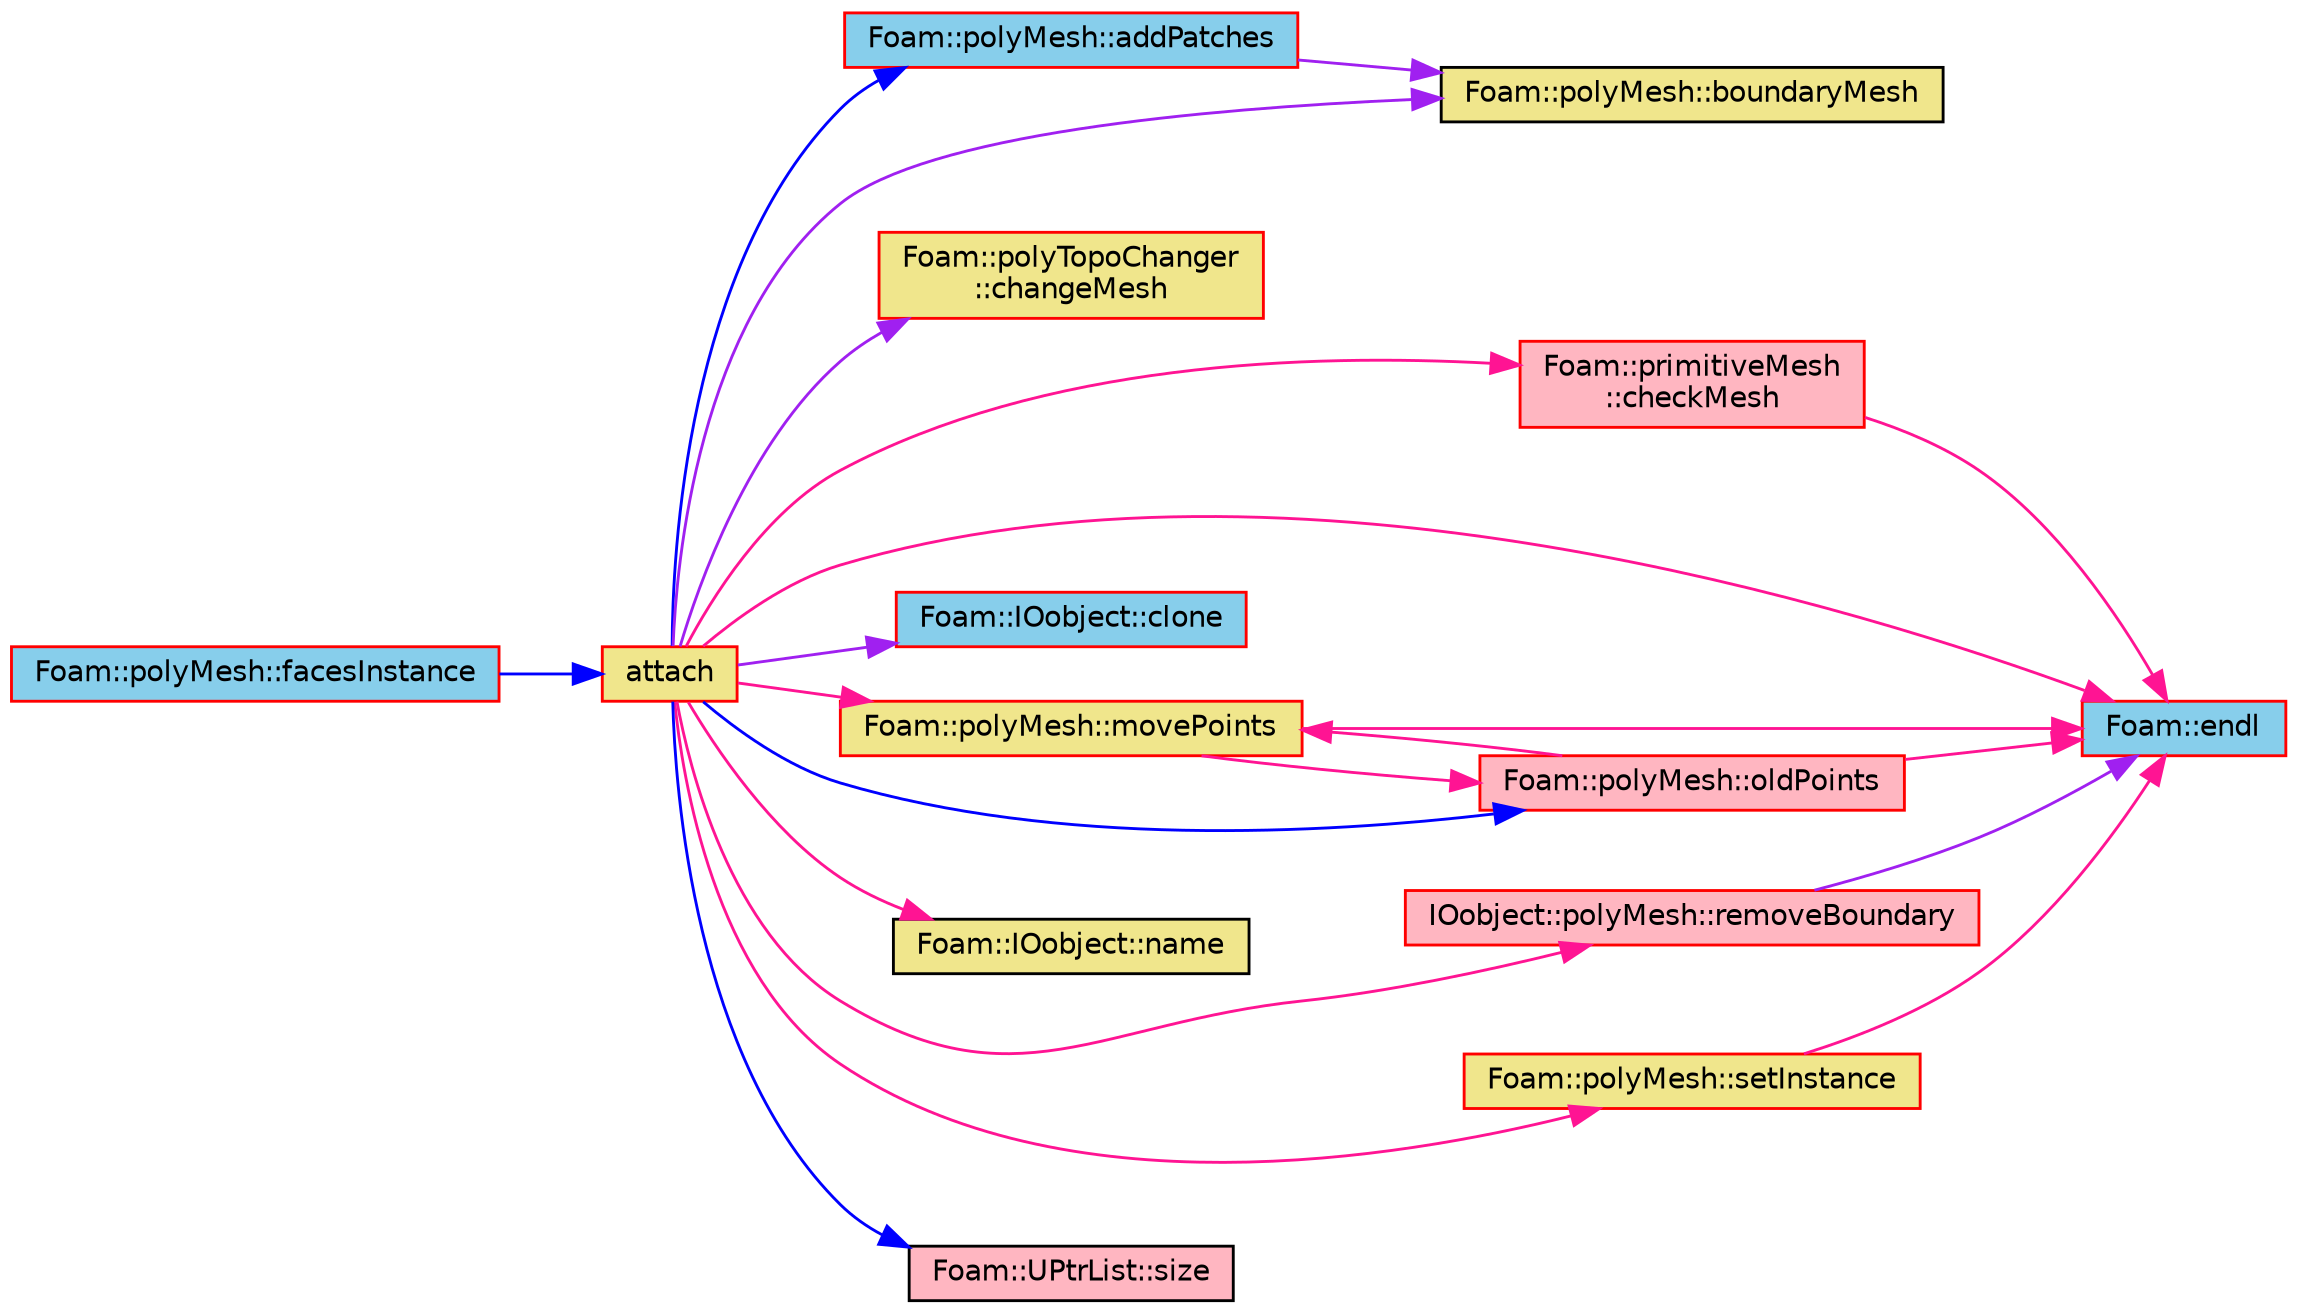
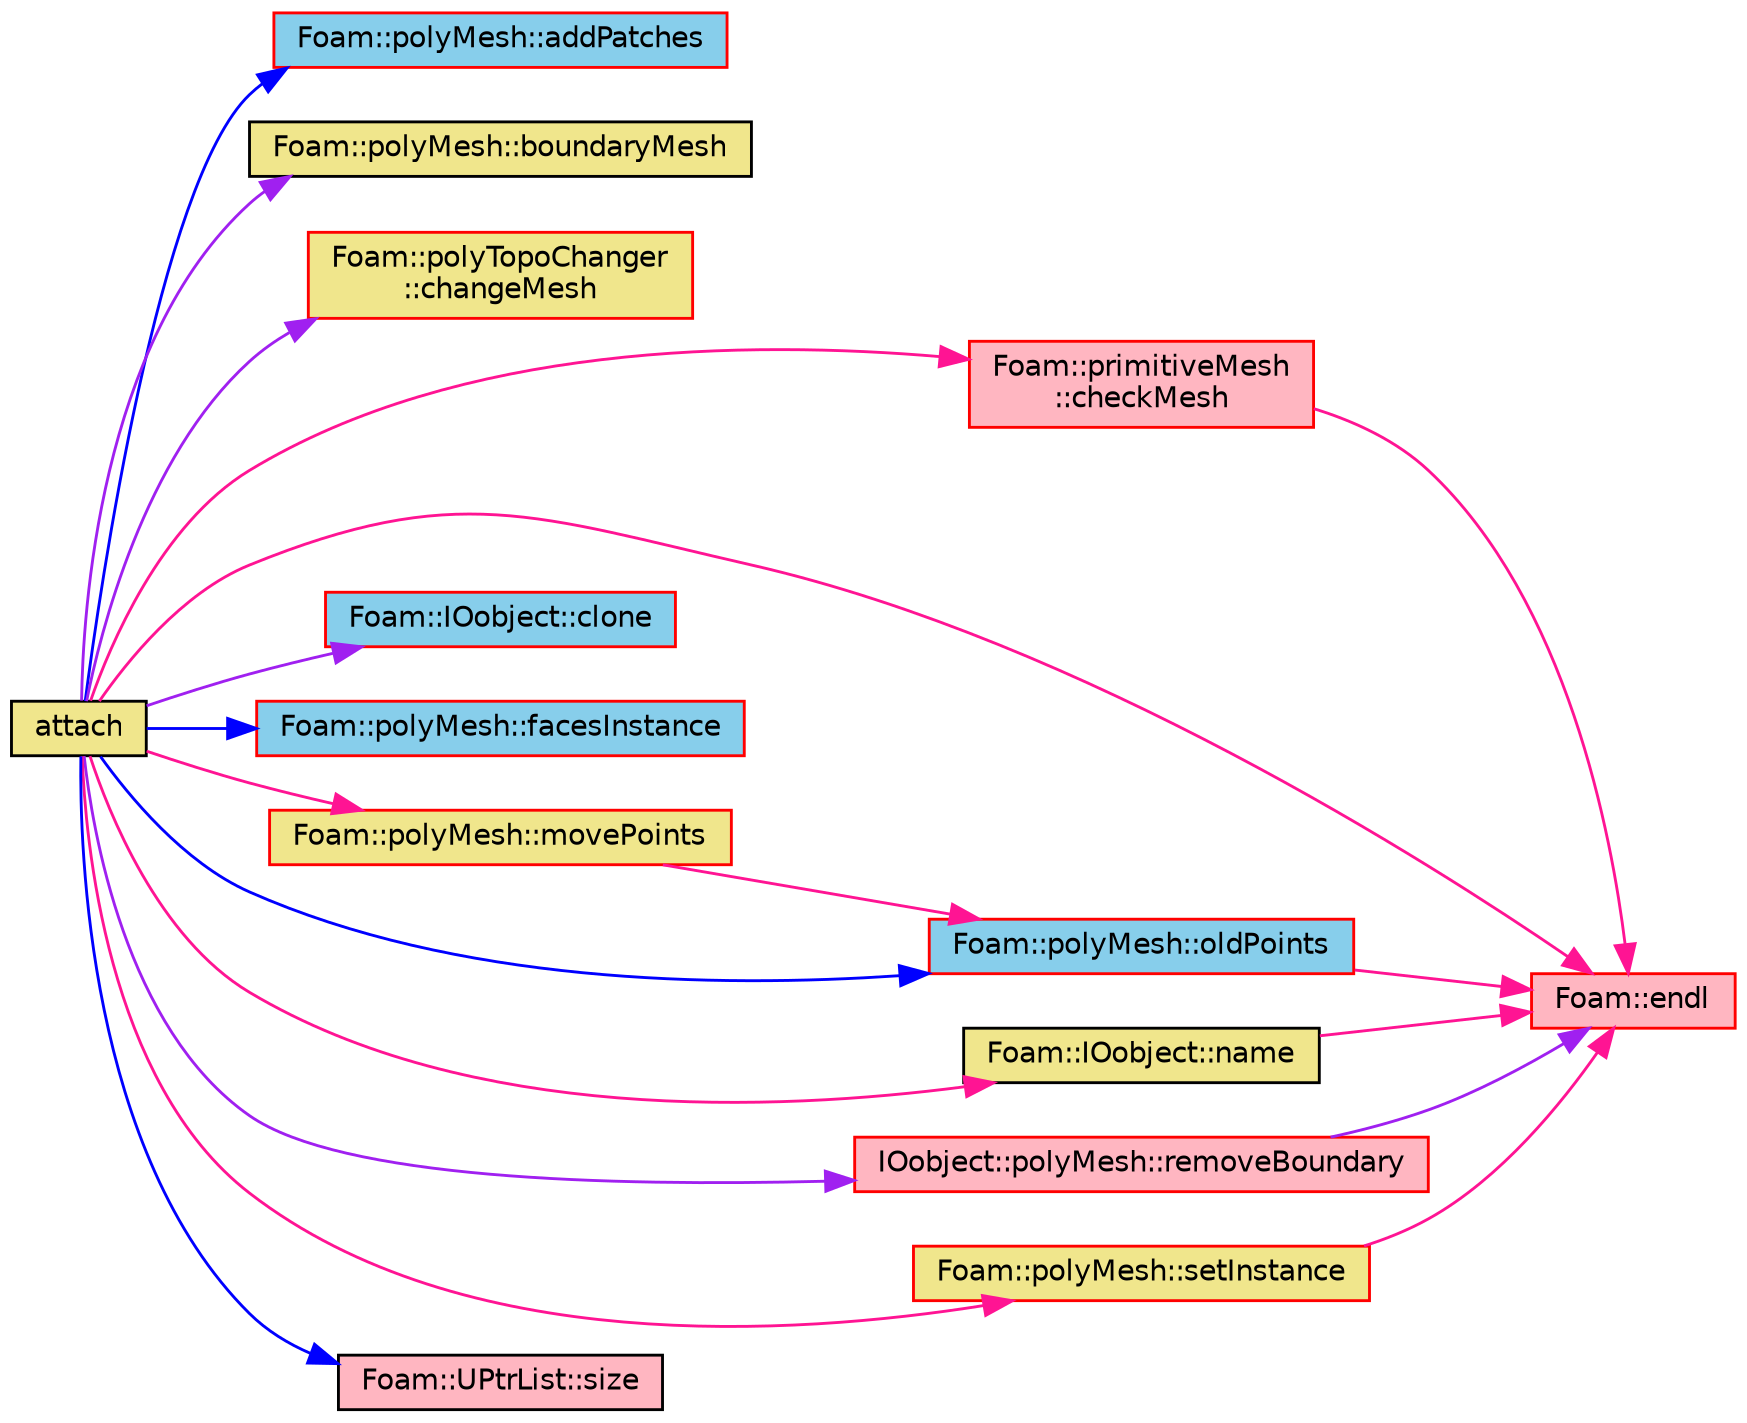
edge "Foam::polyMesh::addPatches" -> "Foam::polyMesh::boundaryMesh": removed
edge "Foam::polyMesh::facesInstance" -> "attach": reversed
node "attach": color red -> black
edge "Foam::polyMesh::movePoints" -> "Foam::endl": now "Foam::IOobject::name" -> "Foam::endl"
node "Foam::endl": fillcolor skyblue -> lightpink
edge "Foam::polyMesh::oldPoints" -> "Foam::polyMesh::movePoints": removed
node "Foam::polyMesh::oldPoints": fillcolor lightpink -> skyblue
edge "attach" -> "IOobject::polyMesh::removeBoundary": color deeppink -> purple
